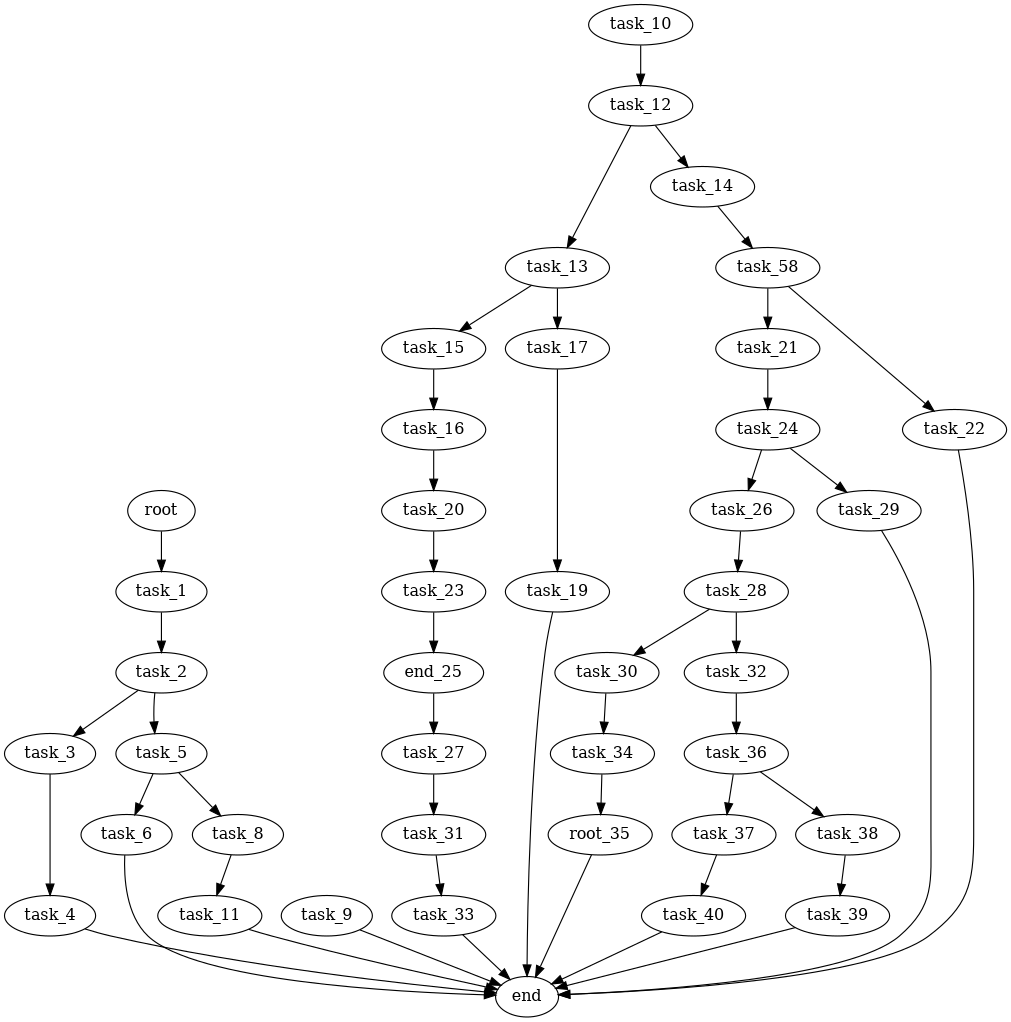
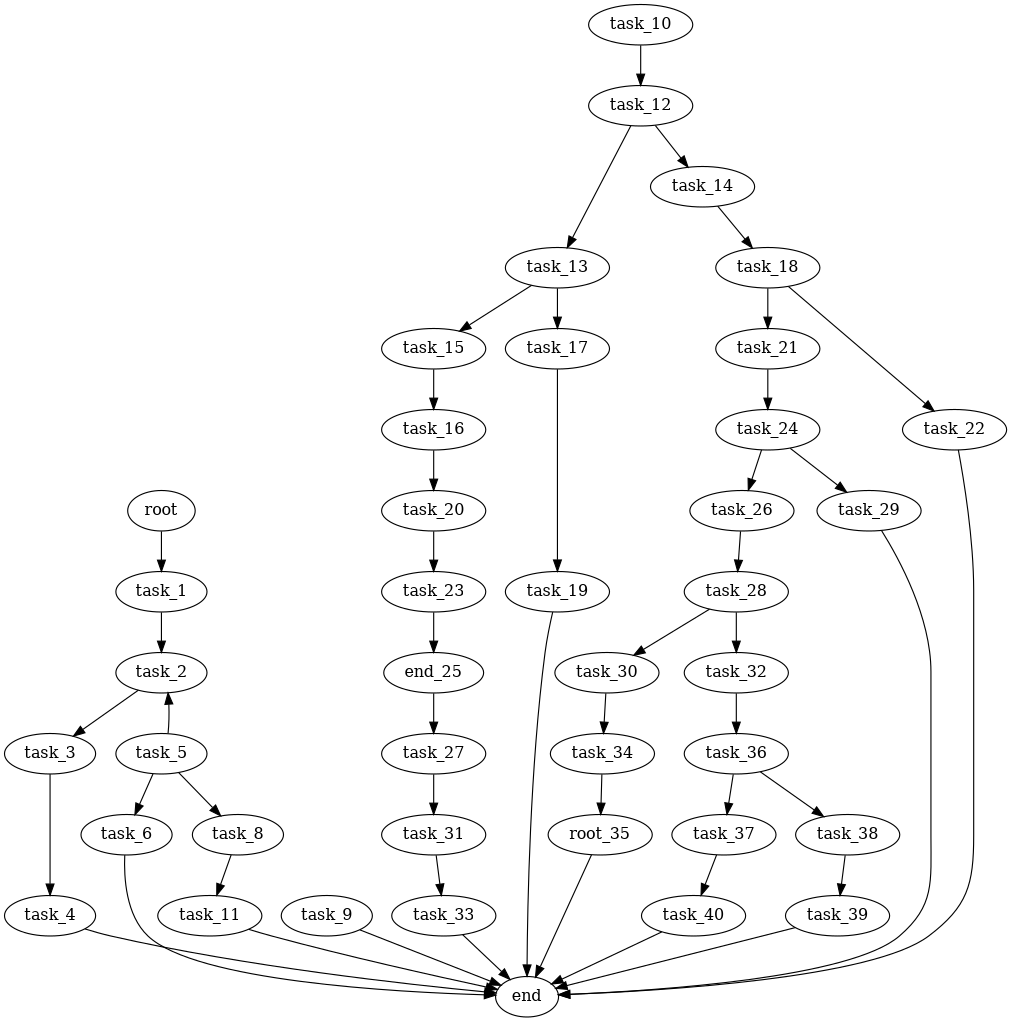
node "task_58": label "task_58" -> "task_18"
edge "task_2" -> "task_5": reversed
